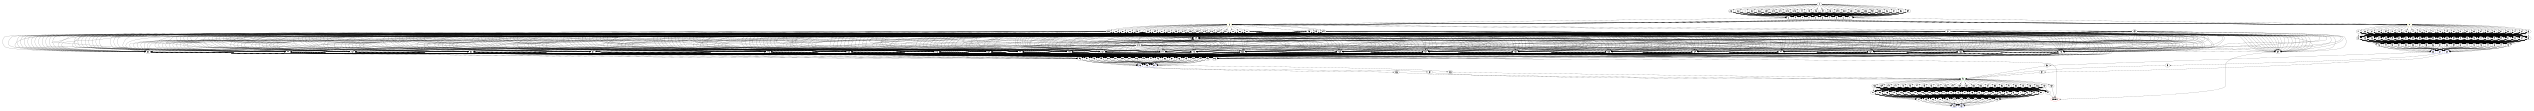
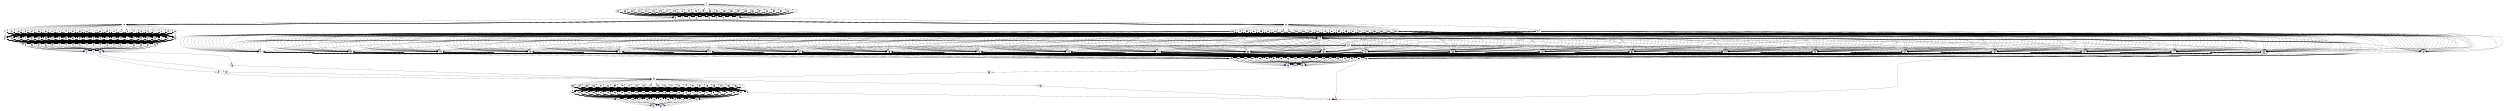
node "234": removed
node "235": removed
